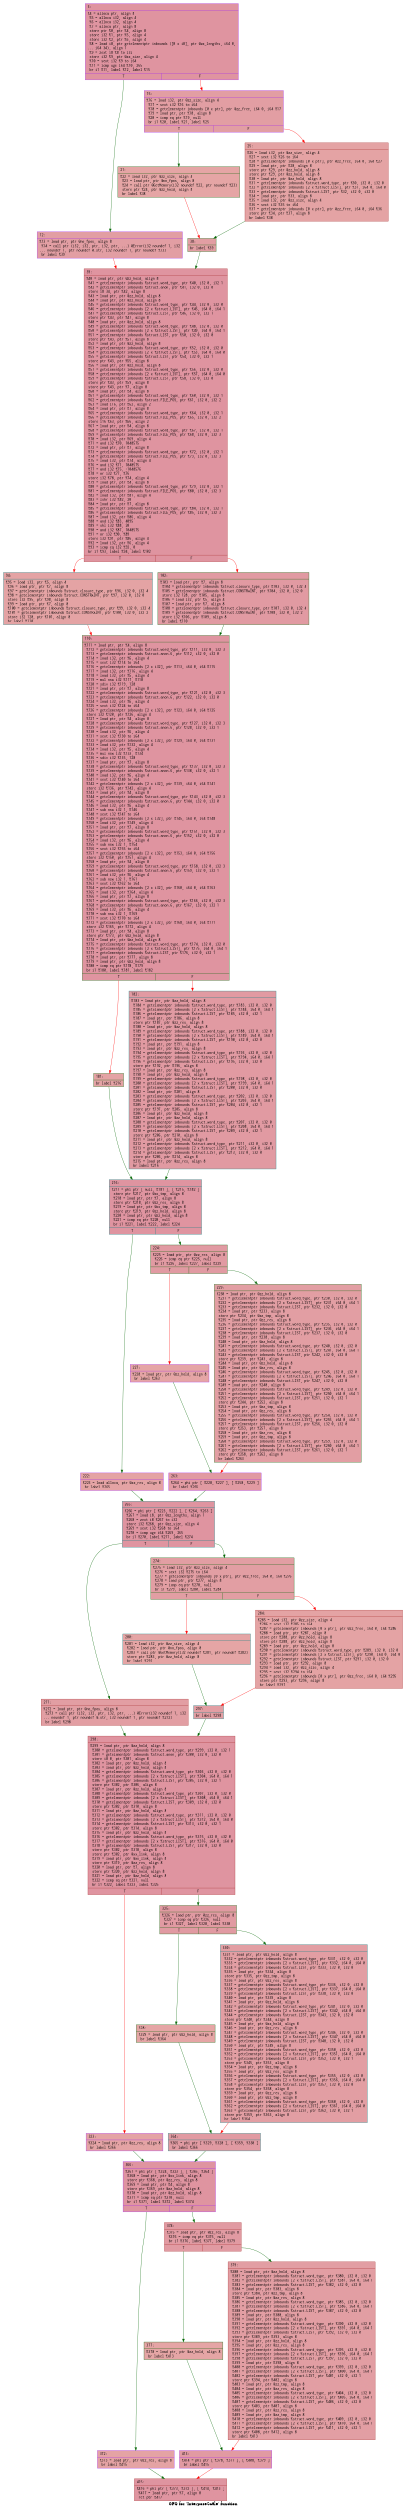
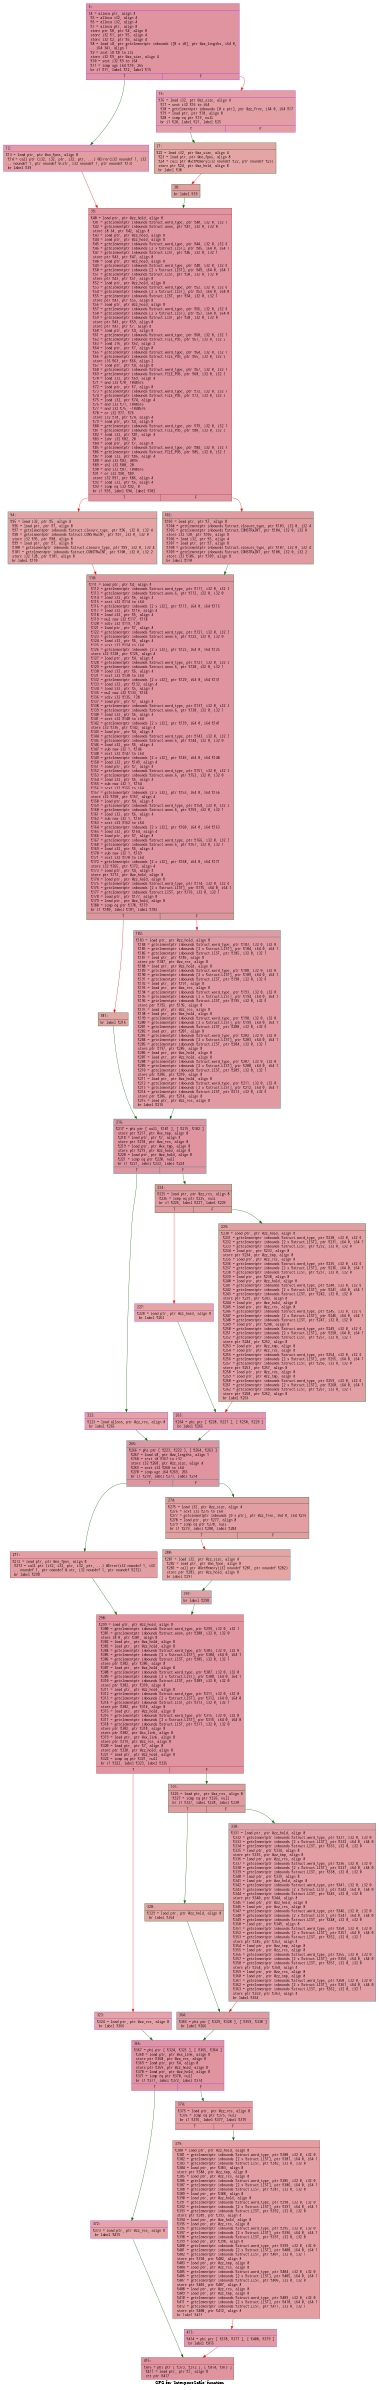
node "25:": removed
node "284:": removed
node "377:": removed
